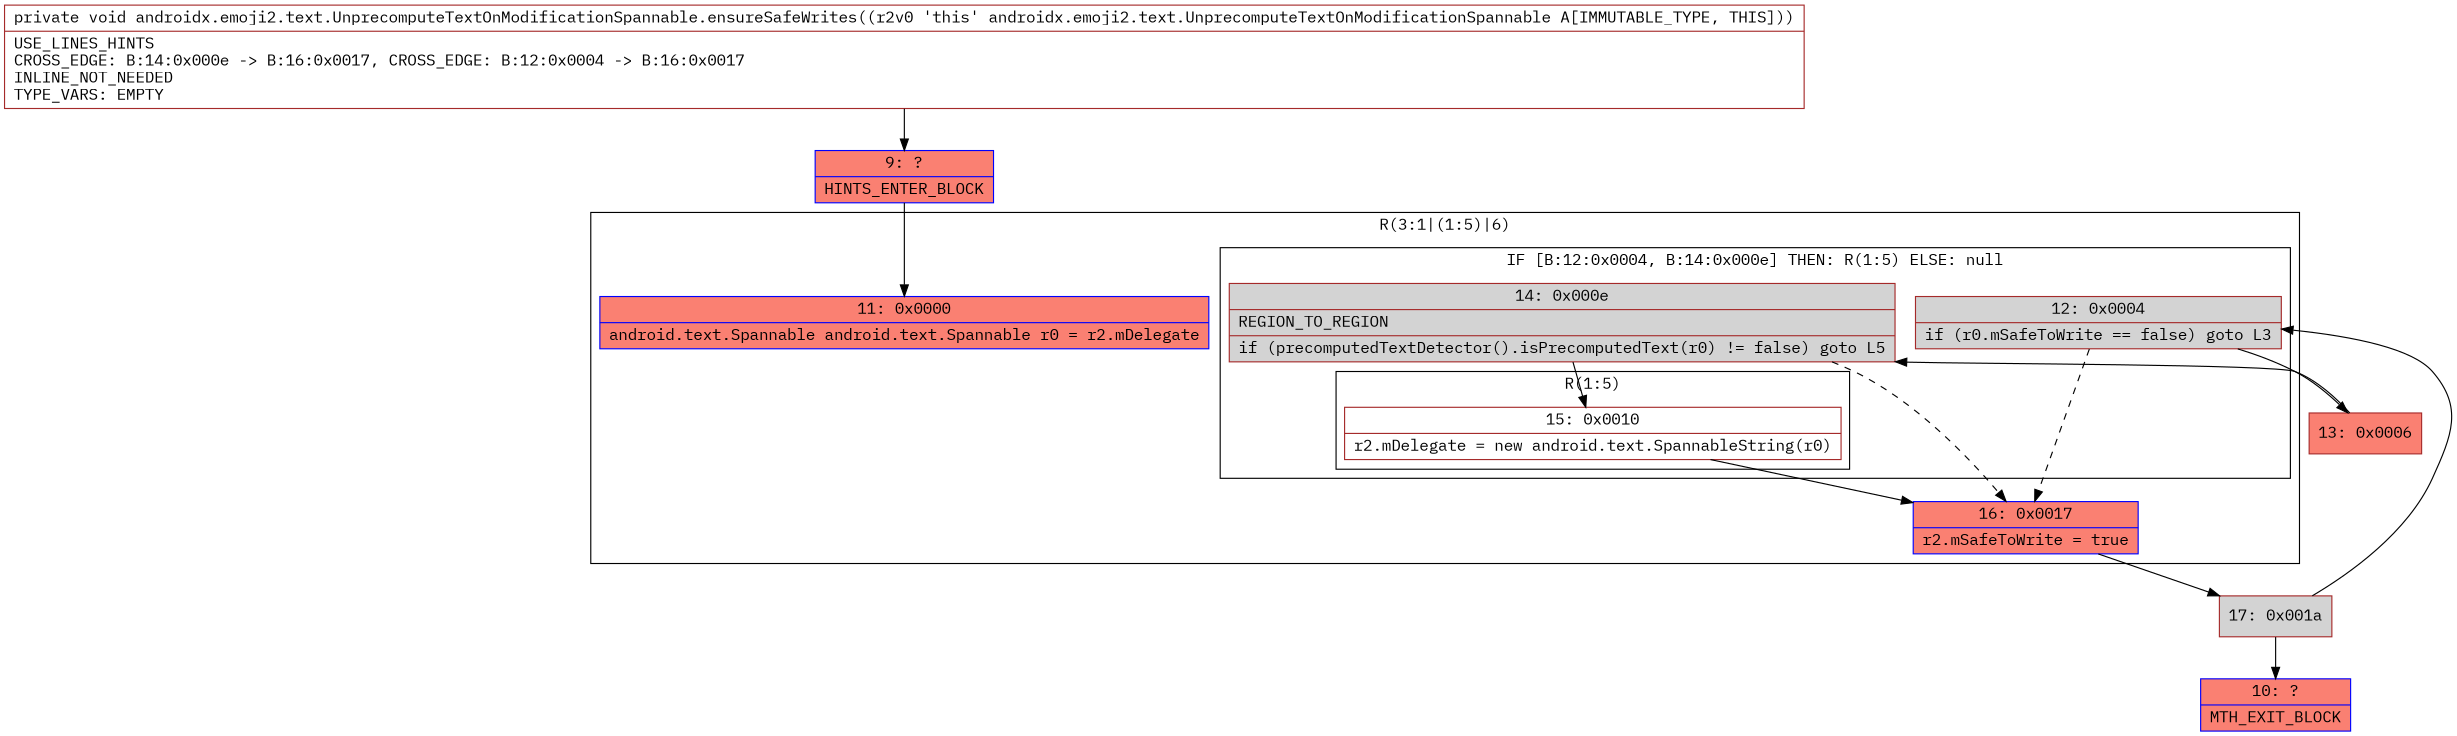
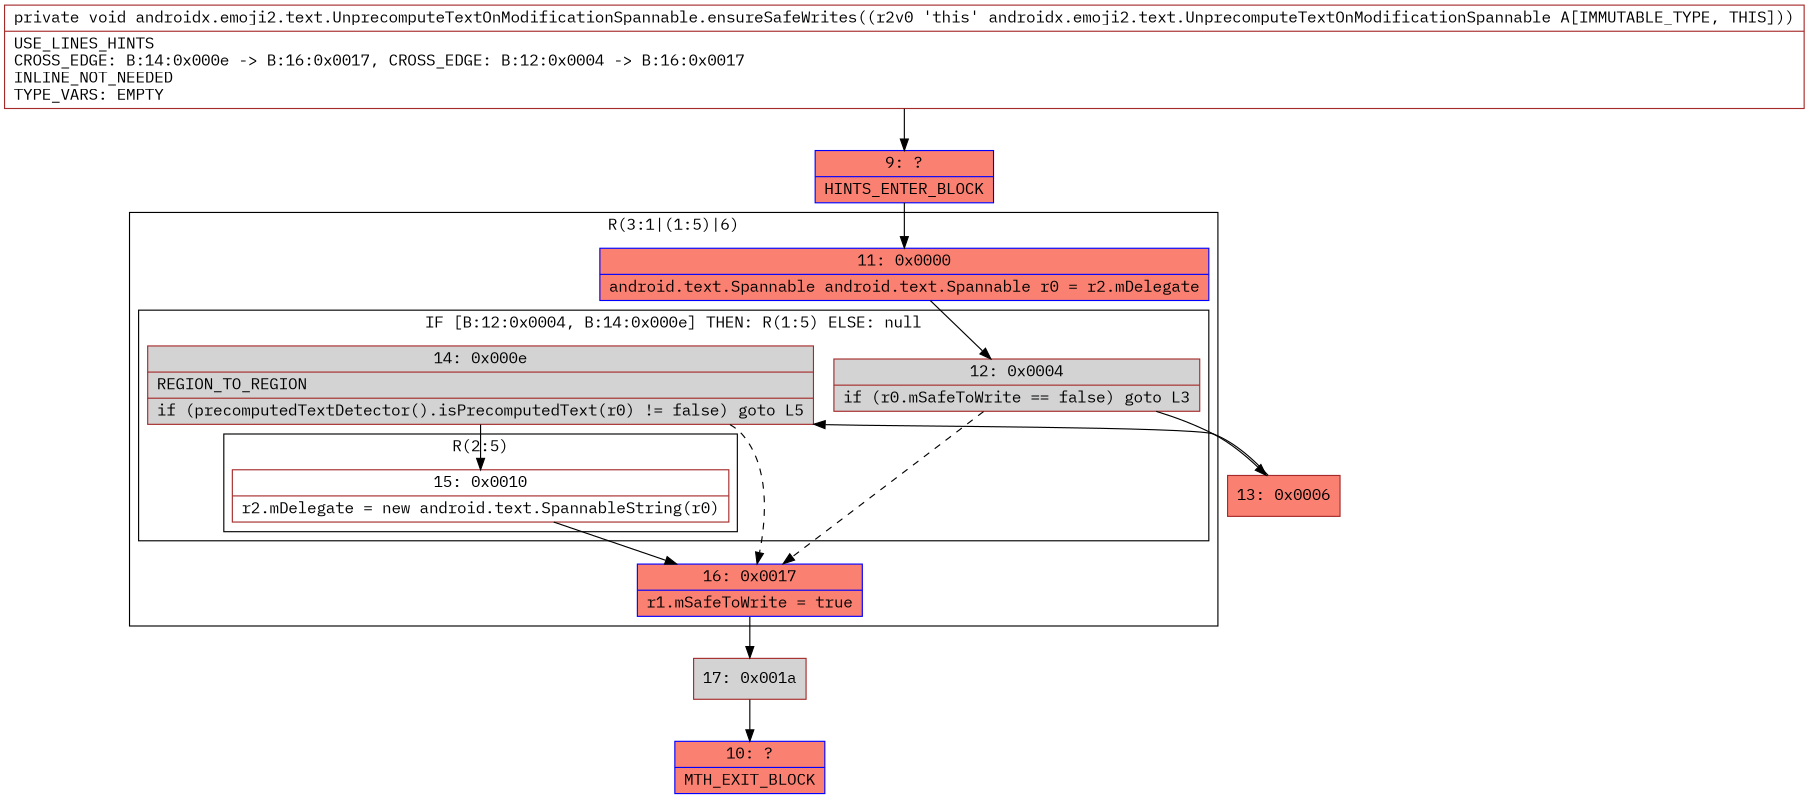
cluster "R(1:5)": label "R(1:5)" -> "R(2:5)"
edge "17: 0x001a" -> "12: 0x0004": now "11: 0x0000" -> "12: 0x0004"
node "16: 0x0017": text "r2.mSafeToWrite = true" -> "r1.mSafeToWrite = true"
